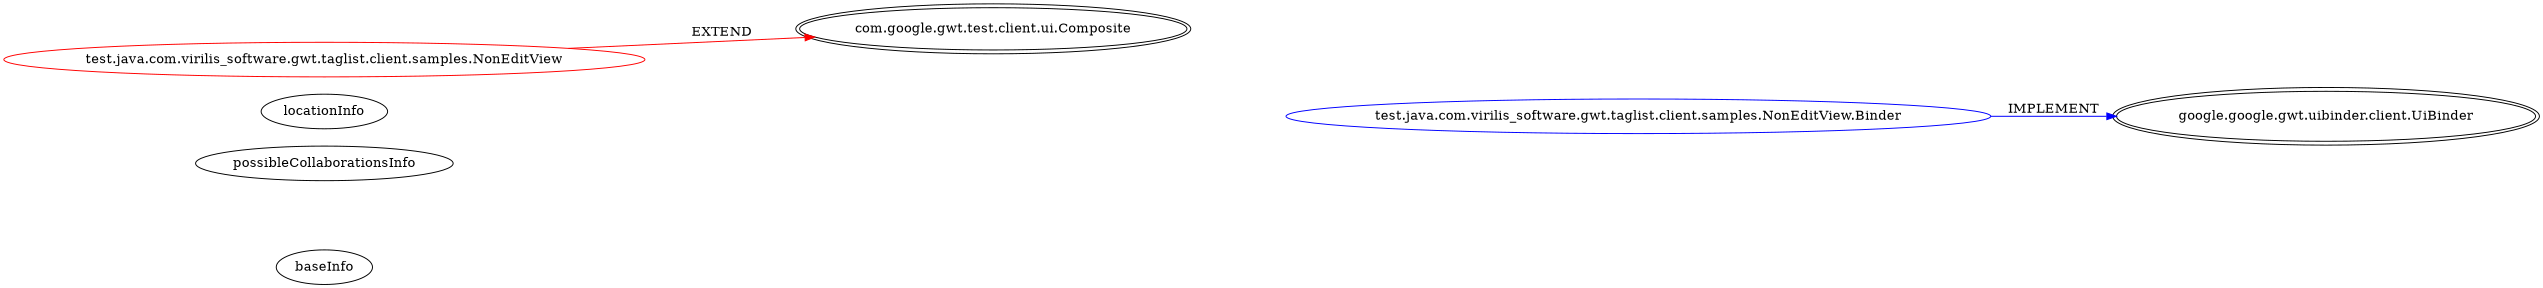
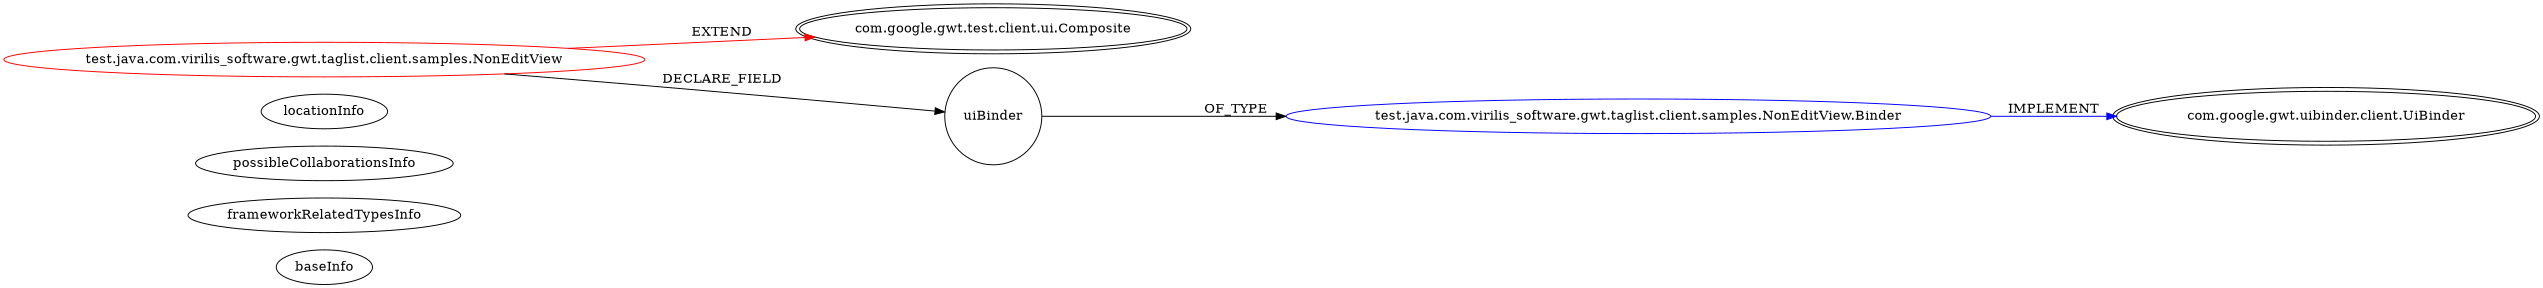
node "uiBinder": added
node "google.google.gwt.uibinder.client.UiBinder": label "google.google.gwt.uibinder.client.UiBinder" -> "com.google.gwt.uibinder.client.UiBinder"
node "frameworkRelatedTypesInfo": added
